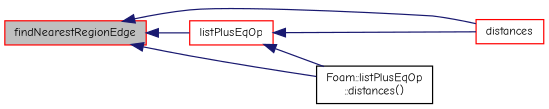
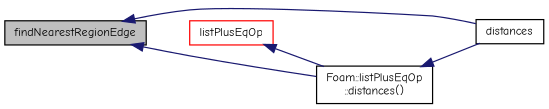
edge "distances" -> "listPlusEqOp": now "distances" -> "Foam::listPlusEqOp ::distances()"
node "distances": color red -> black
node "findNearestRegionEdge": color red -> black
edge "listPlusEqOp" -> "findNearestRegionEdge": removed
